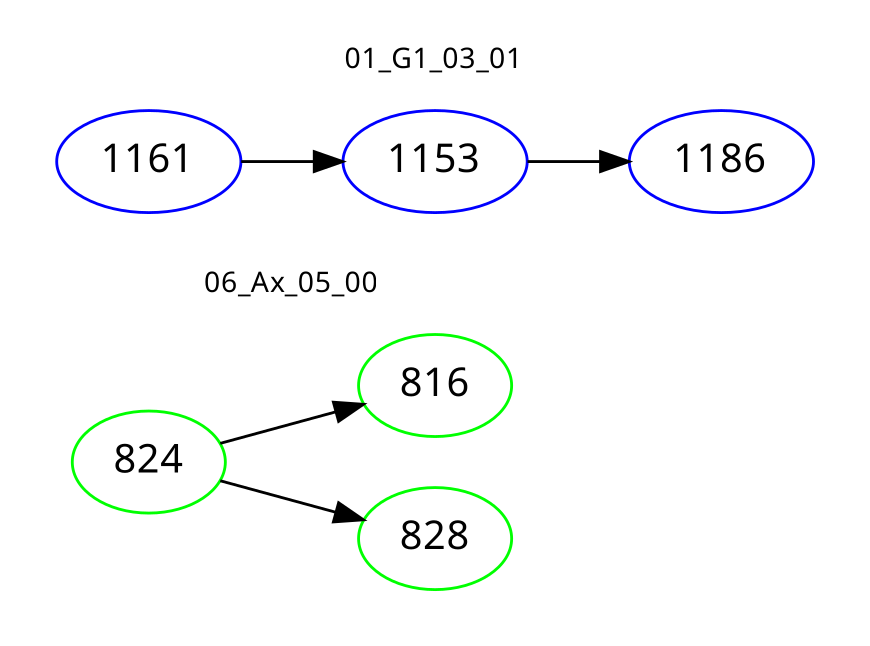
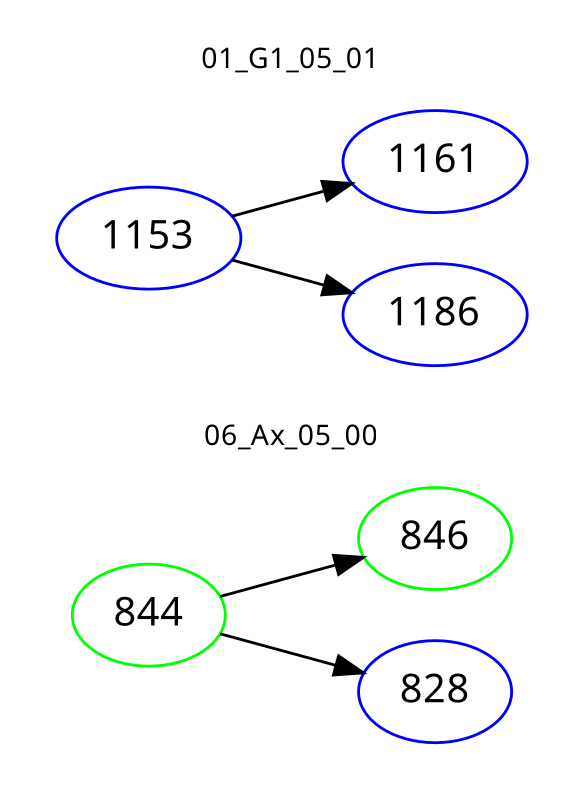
cluster "01_G1_03_01": label "01_G1_03_01" -> "01_G1_05_01"
edge "1161" -> "1153": reversed
node "816": label "816" -> "846"
node "824": label "824" -> "844"
node "828": color green -> blue
